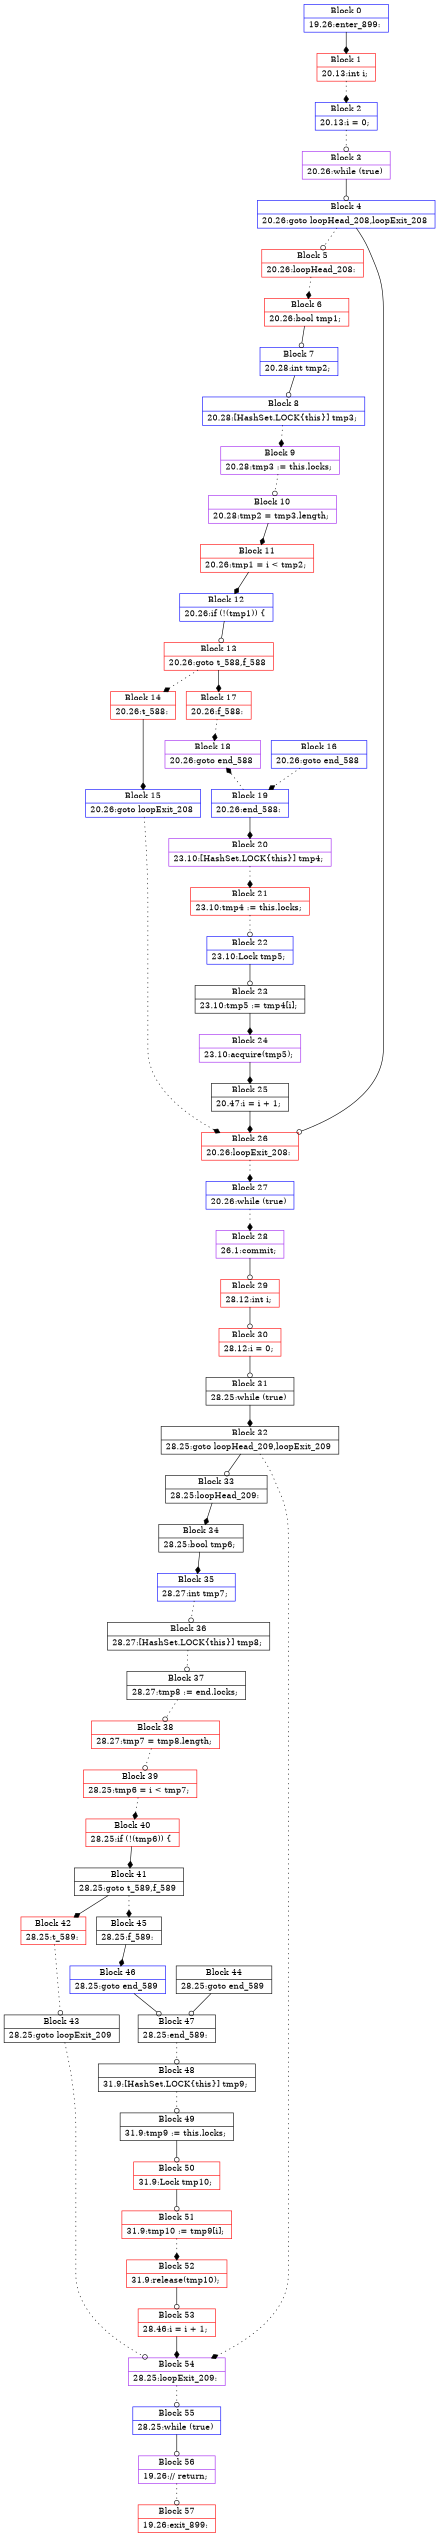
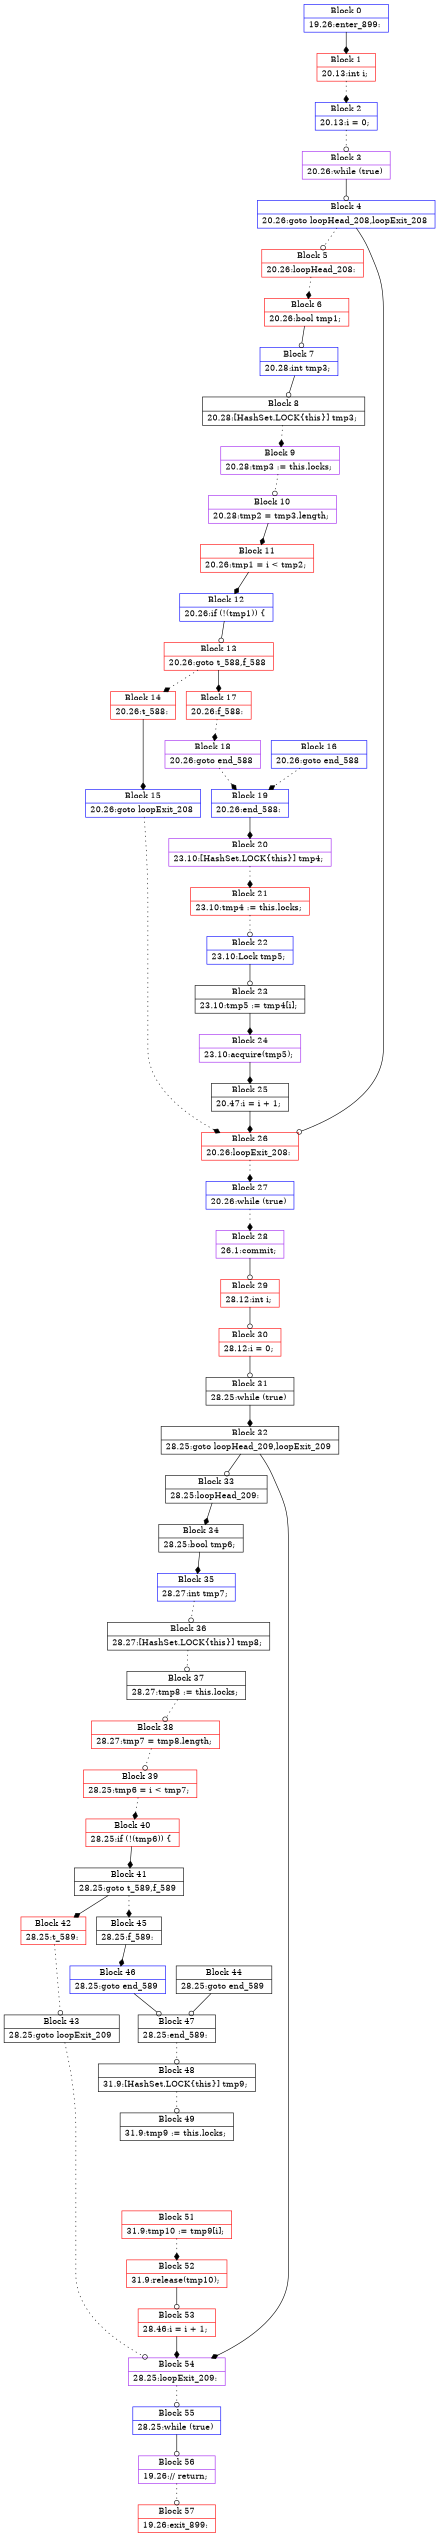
node "Block 7": text "20.28:int tmp2;" -> "20.28:int tmp3;"
node "Block 8": color blue -> black
edge "Block 19" -> "Block 18": reversed
node "Block 37": text "28.27:tmp8 := end.locks;" -> "28.27:tmp8 := this.locks;"
edge "Block 32" -> "Block 54": style dotted -> solid
node "Block 50": removed
